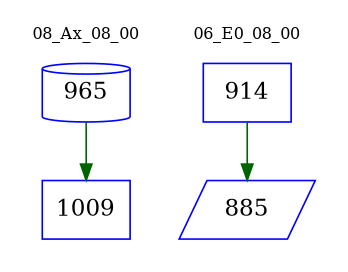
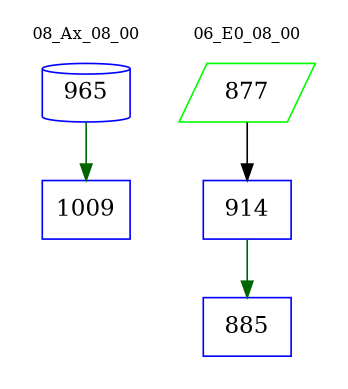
node "877": added
node "885": shape parallelogram -> box
